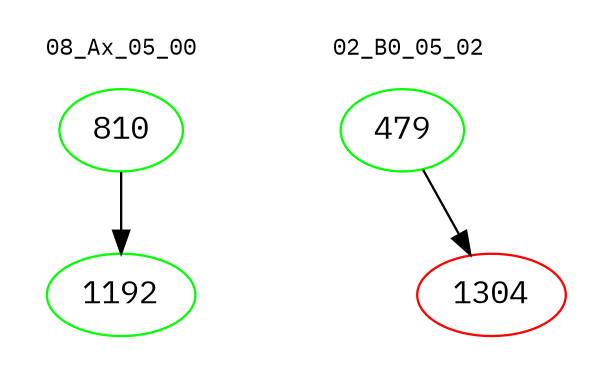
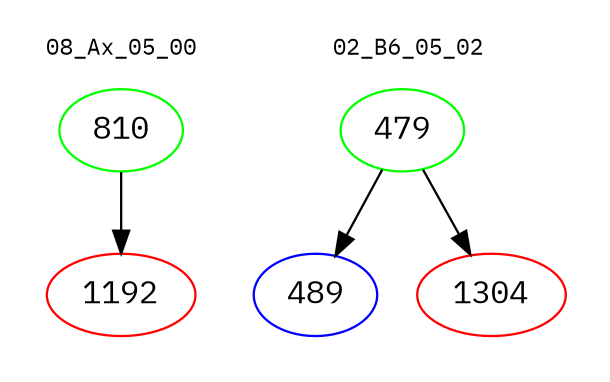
cluster "02_B0_05_02": label "02_B0_05_02" -> "02_B6_05_02"
node "1192": color green -> red
node "489": added
